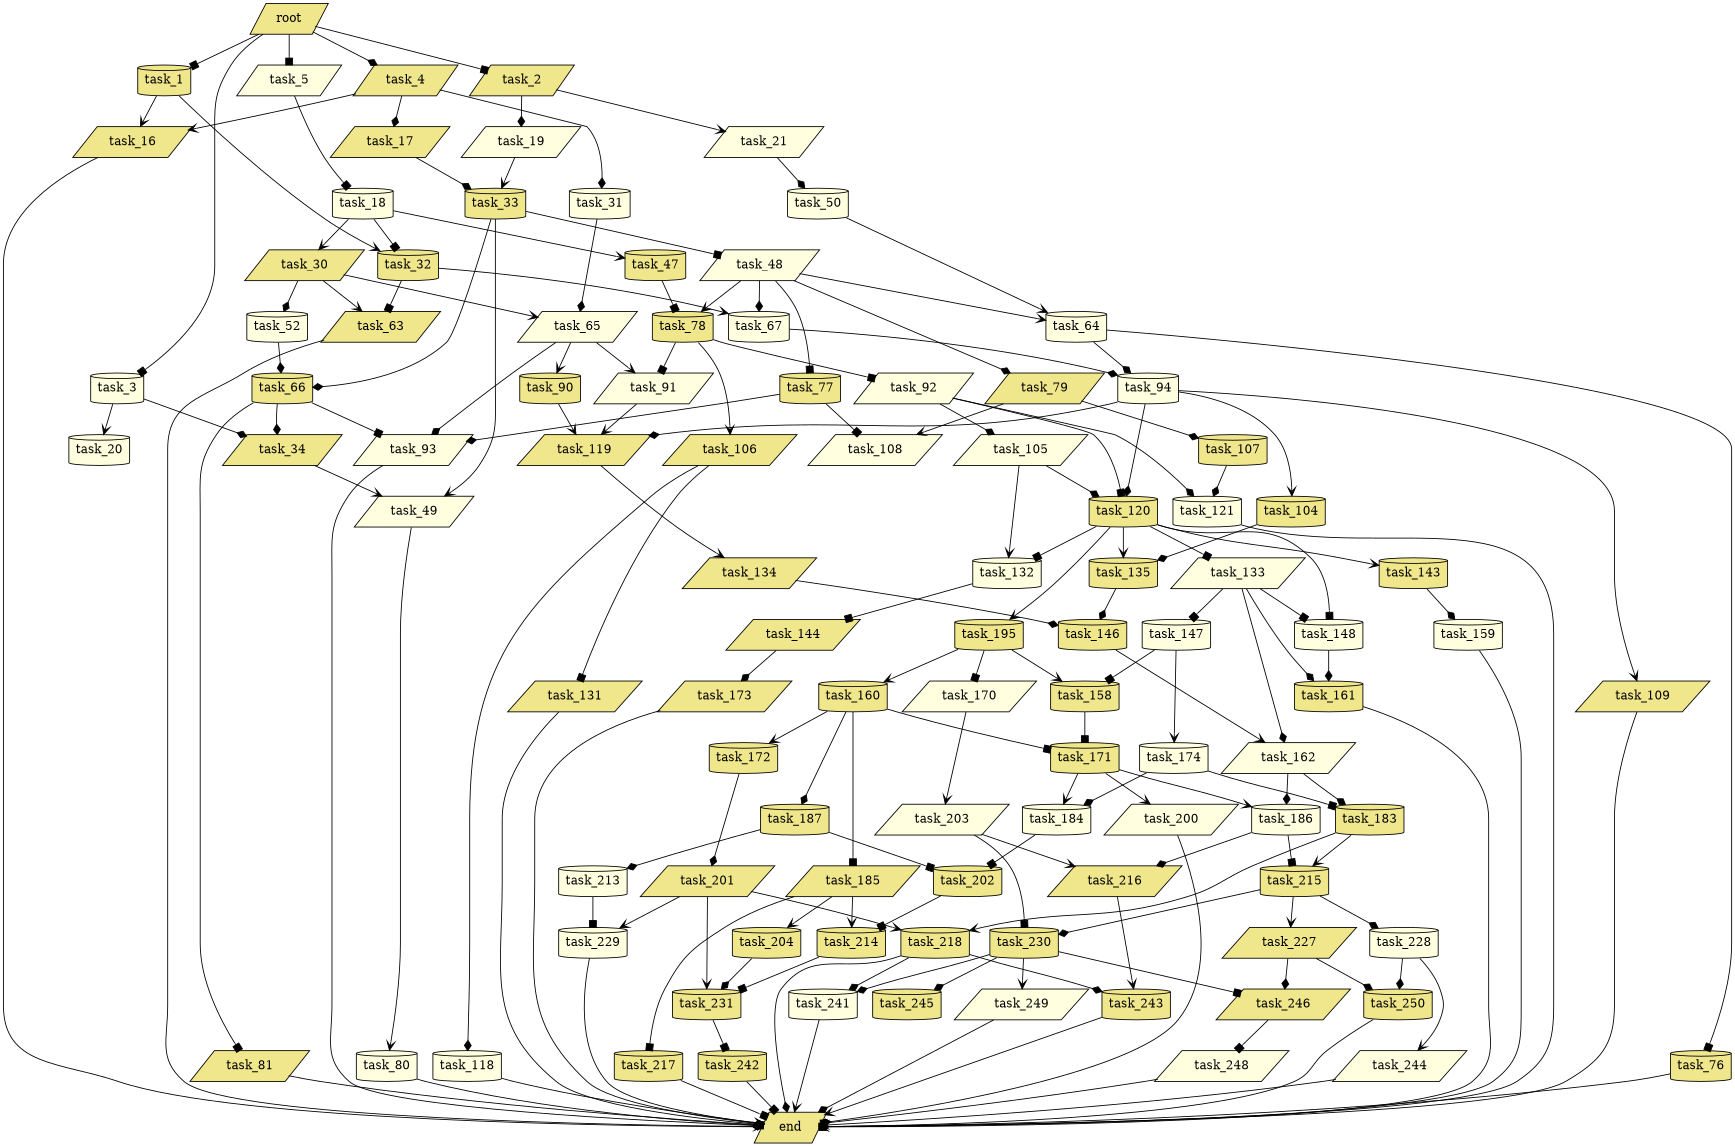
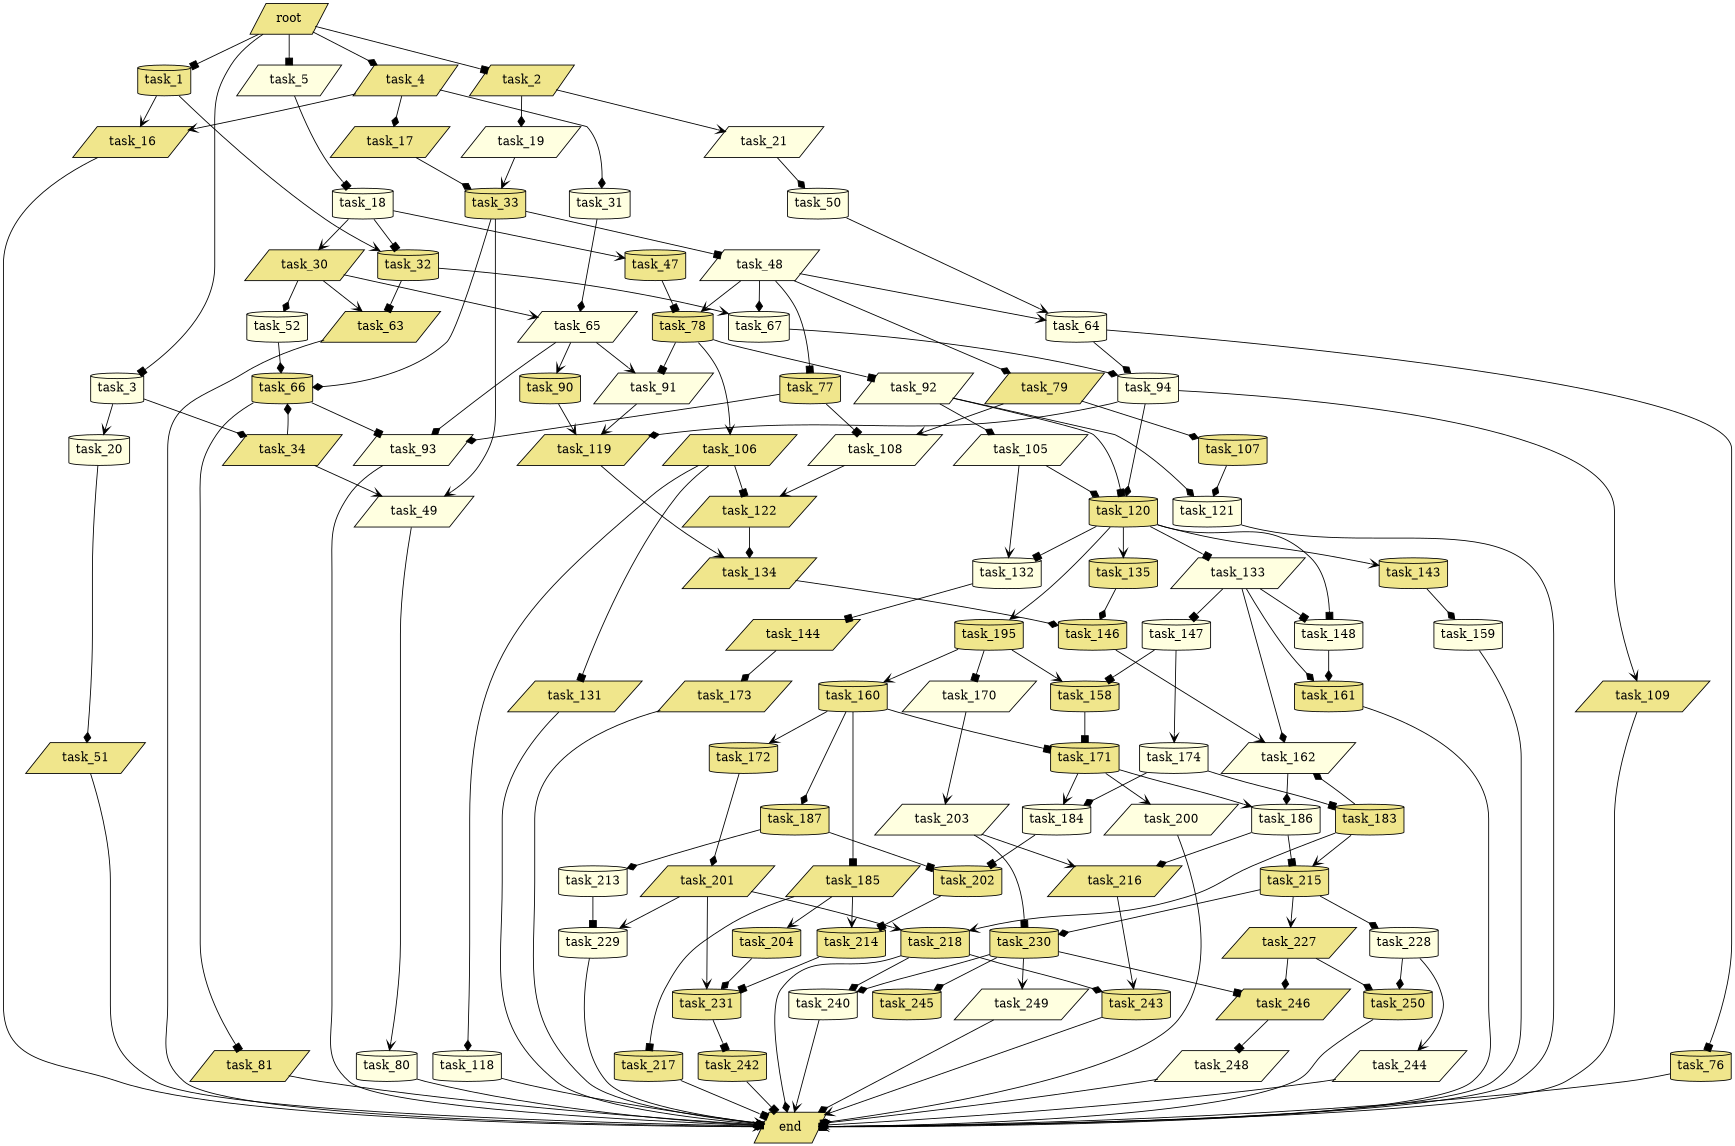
edge "task_66" -> "task_34": reversed
node "task_122": added
node "task_104": removed
node "task_51": added
edge "task_162" -> "task_183": reversed
node "task_241": label "task_241" -> "task_240"
